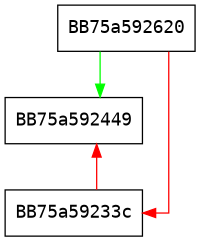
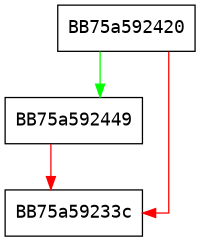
node "BB75a592620": label "BB75a592620" -> "BB75a592420"
edge "BB75a59233c" -> "BB75a592449": reversed
